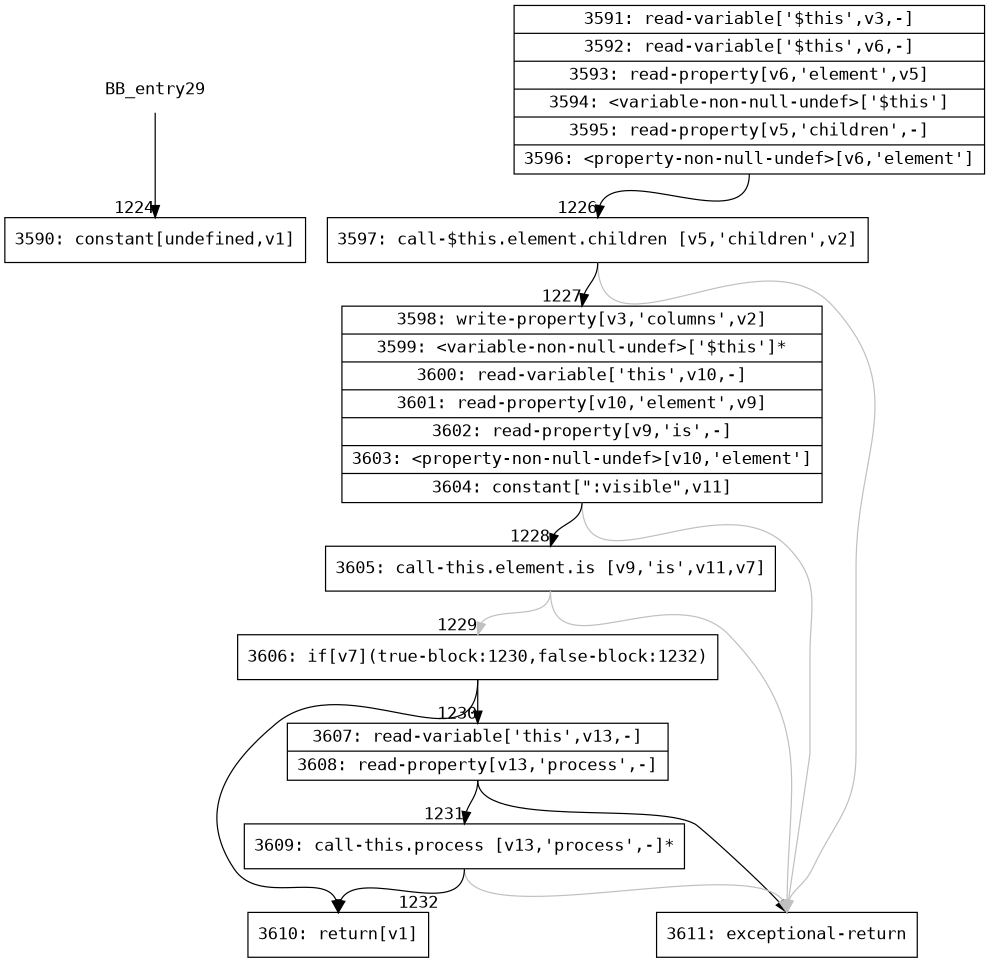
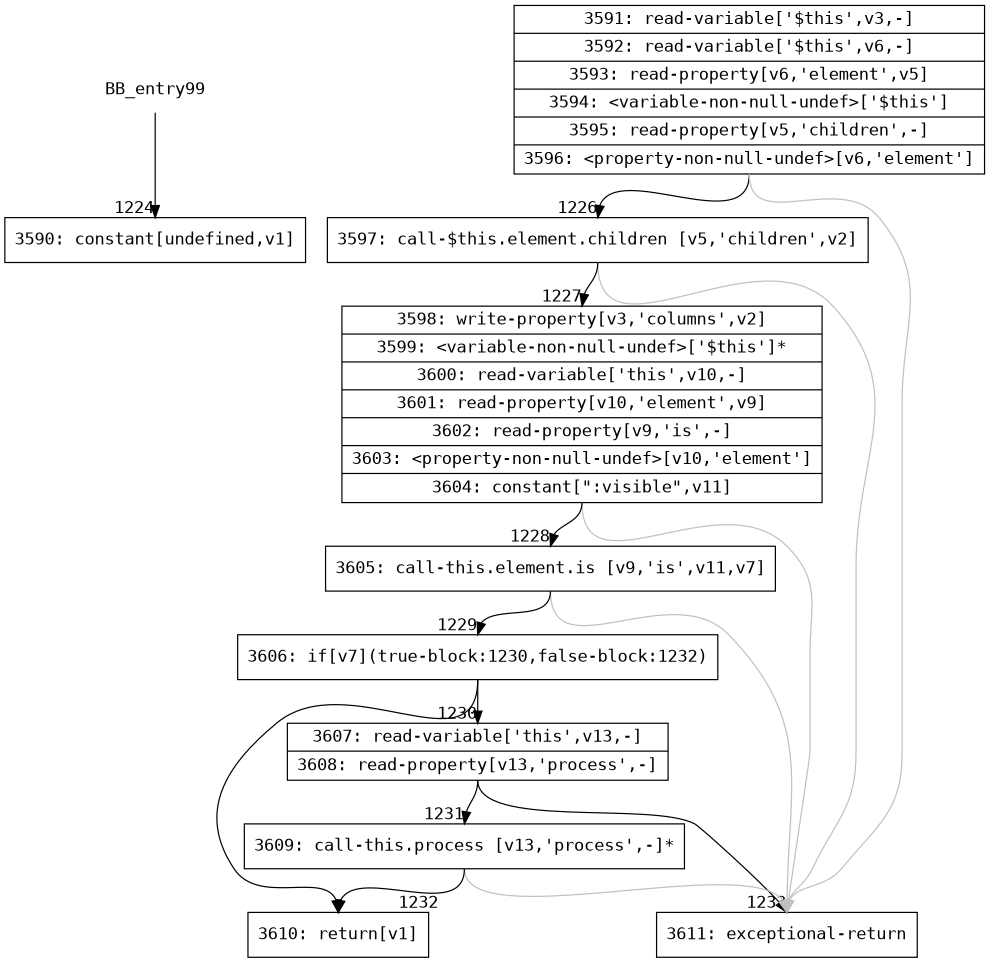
node "BB_entry29": label "BB_entry29" -> "BB_entry99"
edge "3591: read-variable['$this',v3,-]" -> "3611: exceptional-return": added
edge "3605: call-this.element.is [v9,'is',v11,v7]" -> "3606: if[v7](true-block:1230,false-block:1232)": color gray -> black
